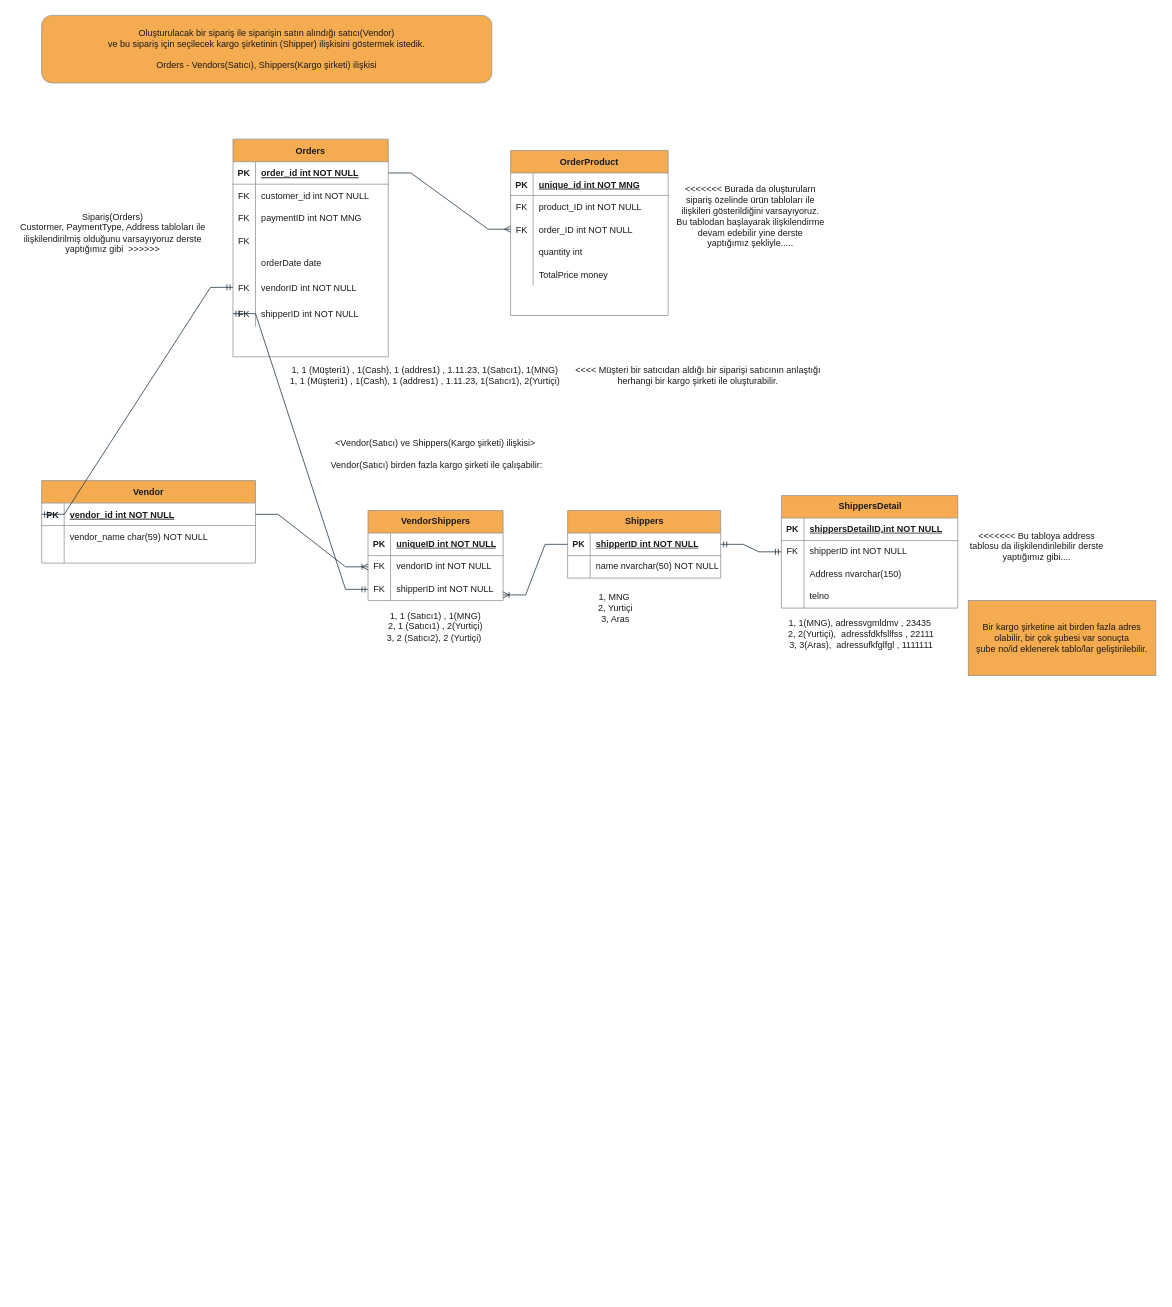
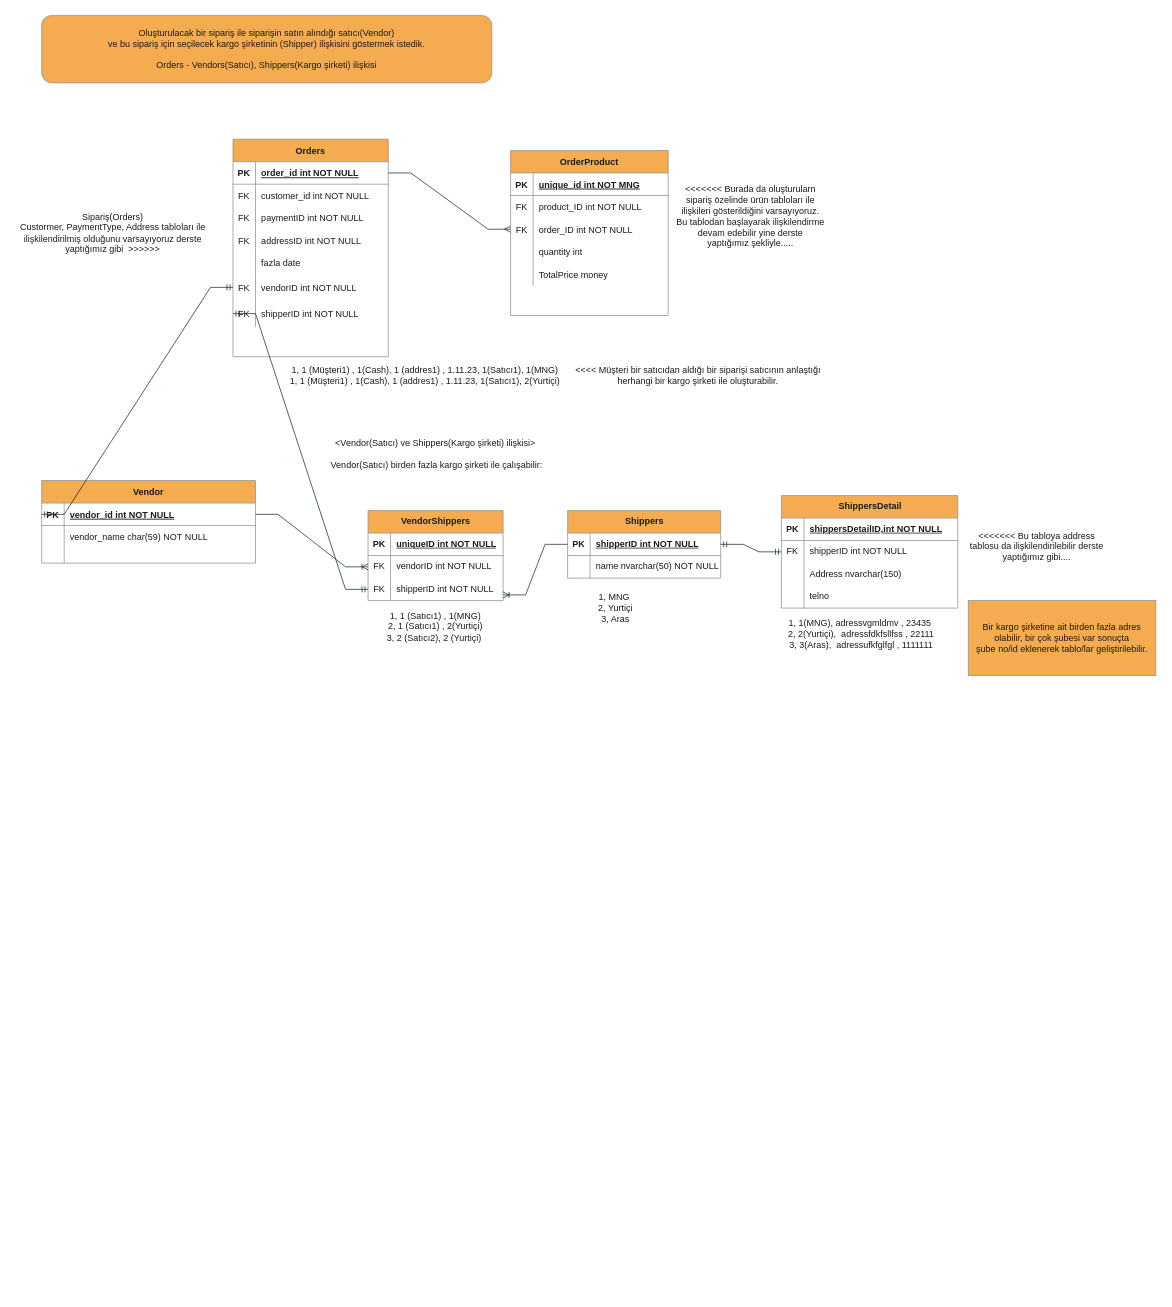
node "paymentID int NOT MNG": label "paymentID int NOT MNG" -> "paymentID int NOT NULL"
node "addressID int NOT NULL": added
node "orderDate date": label "orderDate date" -> "fazla date"
